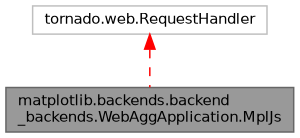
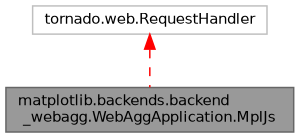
node "matplotlib.backends.backend _backends.WebAggApplication.MplJs": label "matplotlib.backends.backend _backends.WebAggApplication.MplJs" -> "matplotlib.backends.backend _webagg.WebAggApplication.MplJs"
